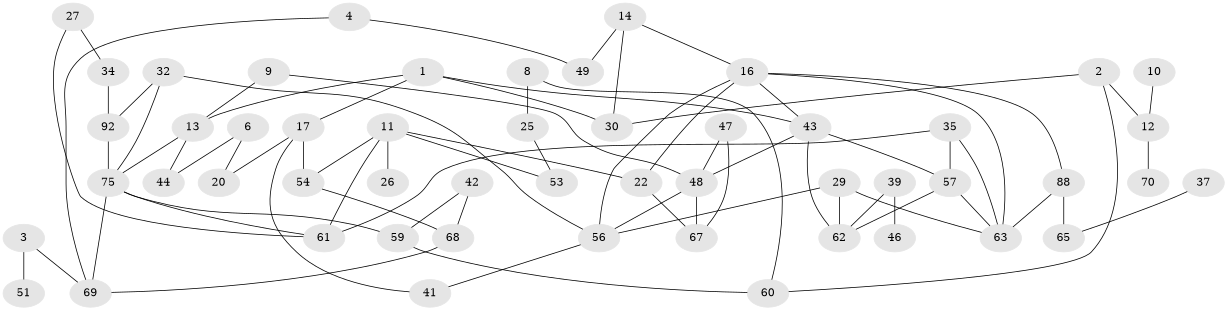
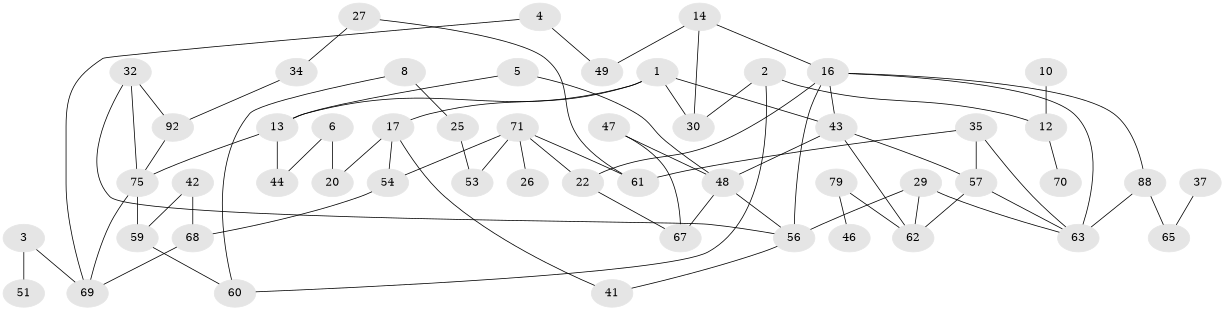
node "9": label "9" -> "5"
node "11": label "11" -> "71"
node "39": label "39" -> "79"
edge "75" -- "61": removed
